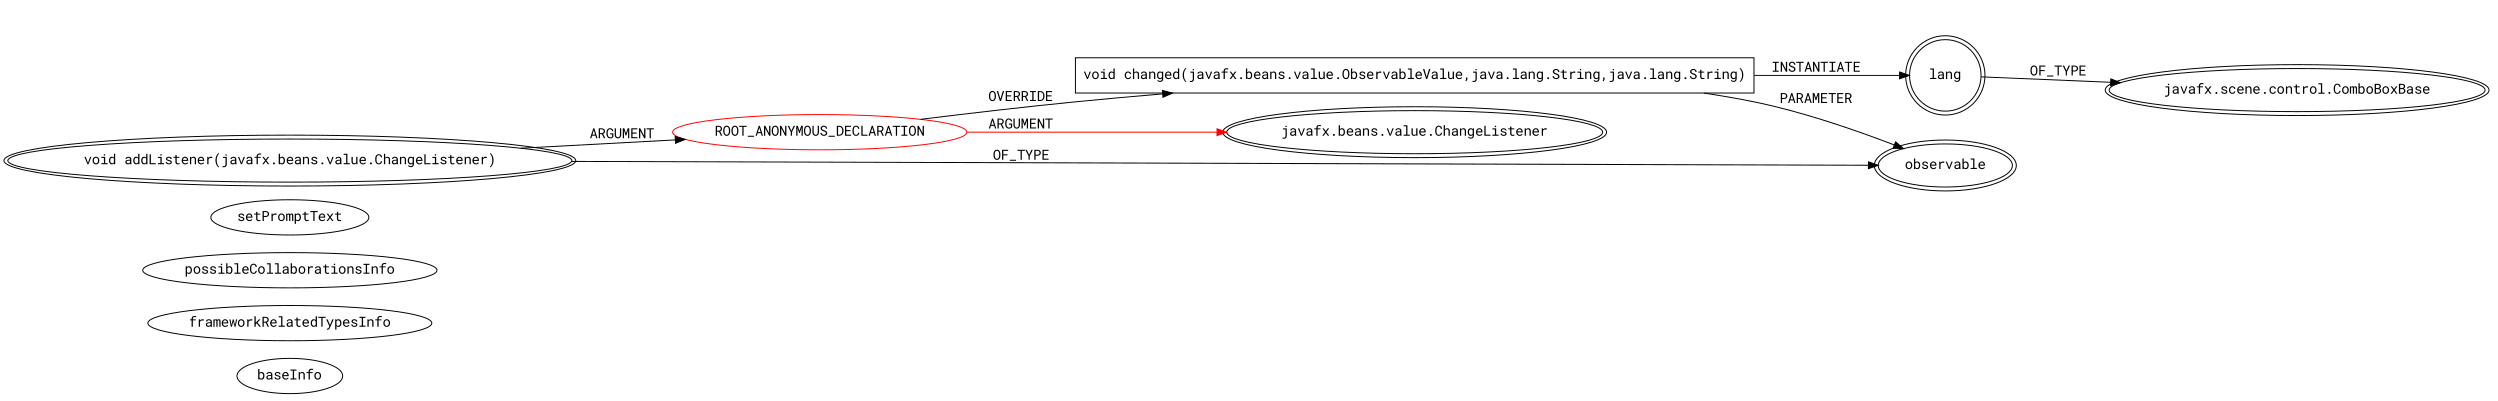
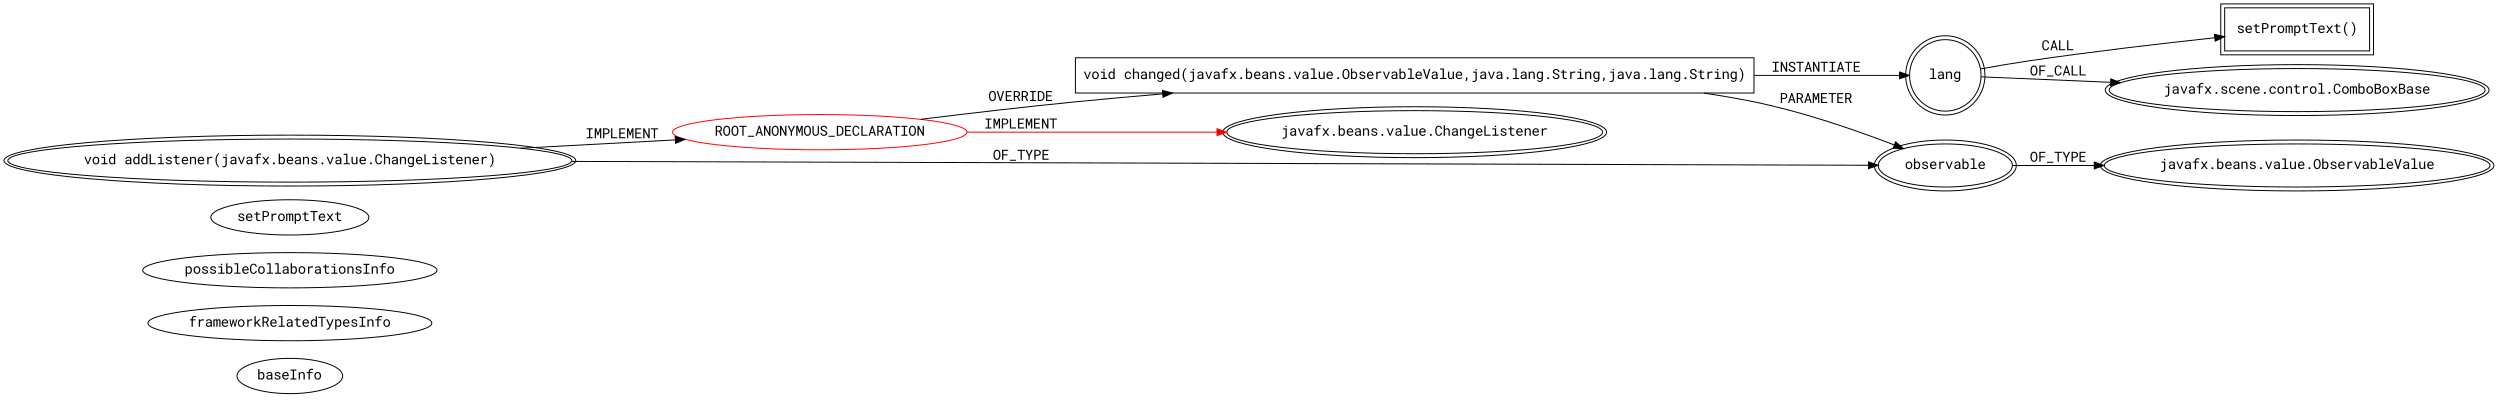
node "setPromptText()": added
edge "lang" -> "javafx.scene.control.ComboBoxBase": label "OF_TYPE" -> "OF_CALL"
edge "ROOT_ANONYMOUS_DECLARATION" -> "javafx.beans.value.ChangeListener": label "ARGUMENT" -> "IMPLEMENT"
edge "void addListener(javafx.beans.value.ChangeListener)" -> "ROOT_ANONYMOUS_DECLARATION": label "ARGUMENT" -> "IMPLEMENT"
node "javafx.beans.value.ObservableValue": added
